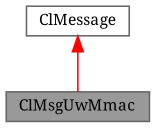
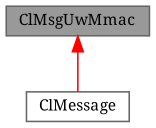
edge "ClMsgUwMmac" -> "ClMessage": reversed
